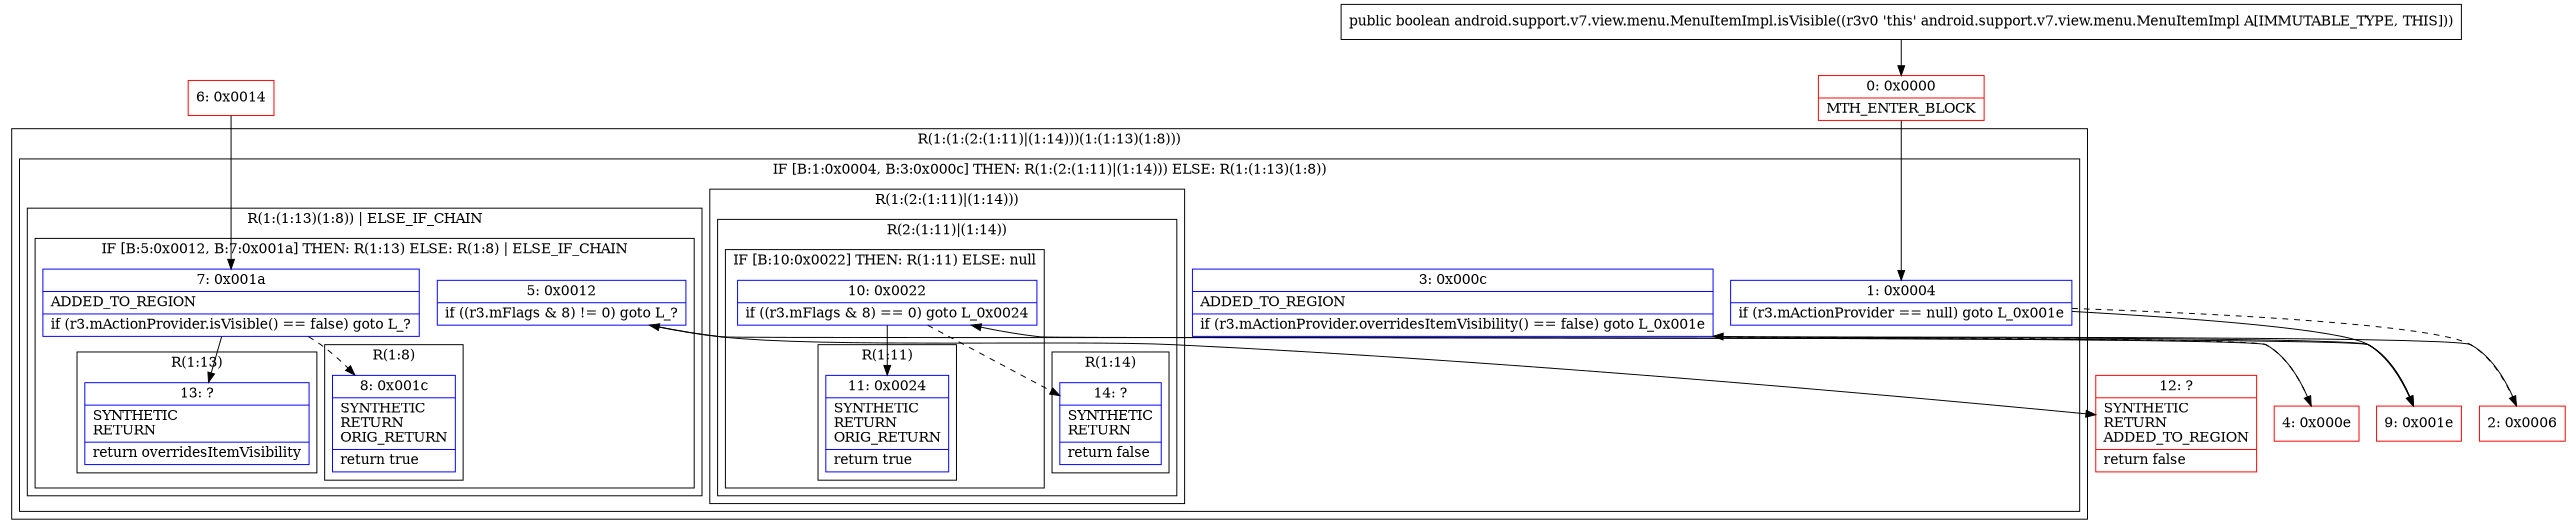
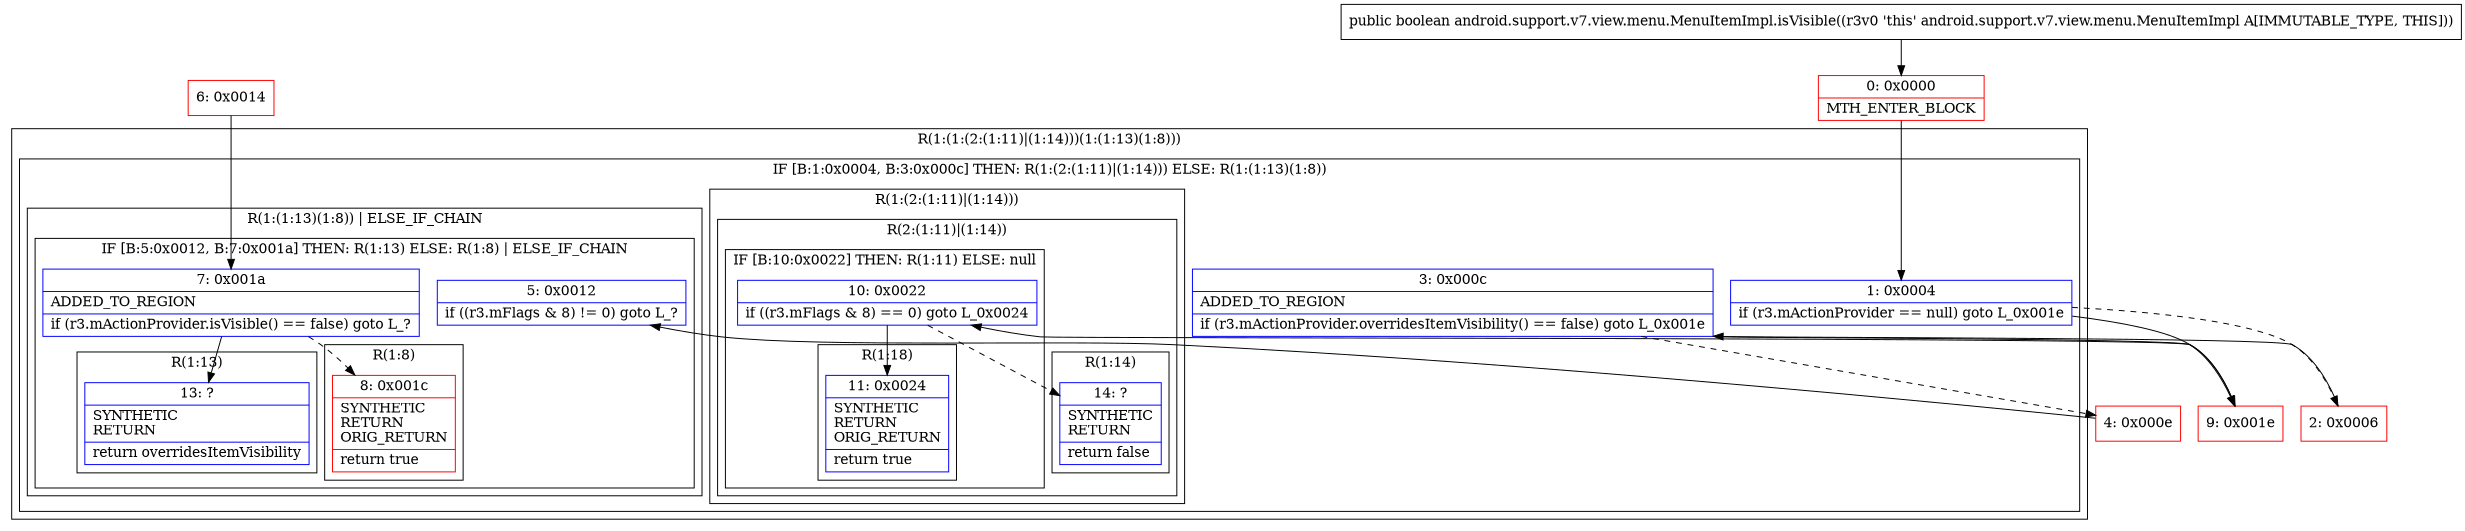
cluster "R(1:11)": label "R(1:11)" -> "R(1:18)"
node "8: 0x001c": color blue -> red
node "12: ?": removed
